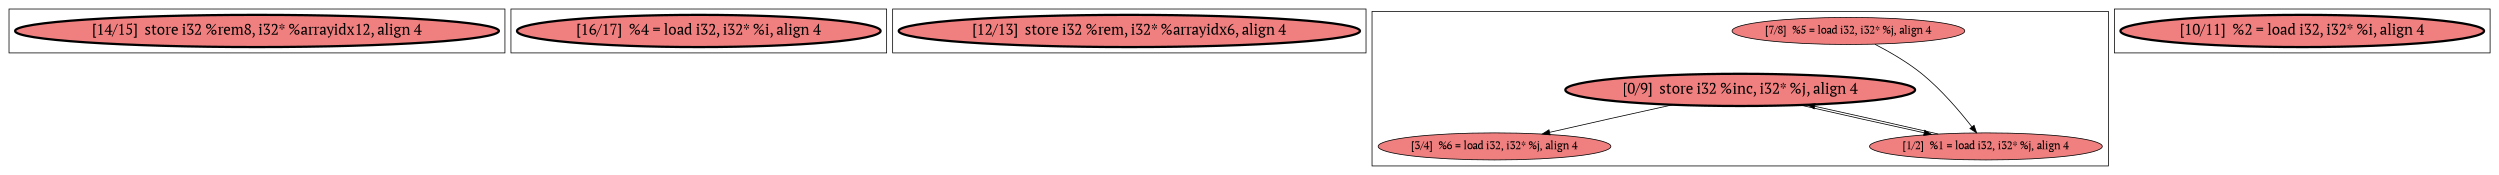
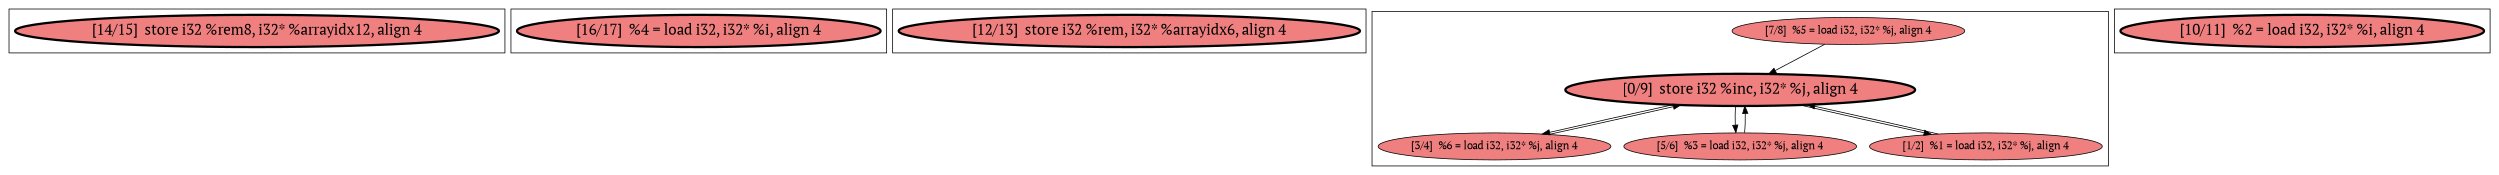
edge "[7/8]  %5 = load i32, i32* %j, align 4" -> "[1/2]  %1 = load i32, i32* %j, align 4": now "[7/8]  %5 = load i32, i32* %j, align 4" -> "[0/9]  store i32 %inc, i32* %j, align 4"
edge "[3/4]  %6 = load i32, i32* %j, align 4" -> "[0/9]  store i32 %inc, i32* %j, align 4": added
node "[5/6]  %3 = load i32, i32* %j, align 4": added
